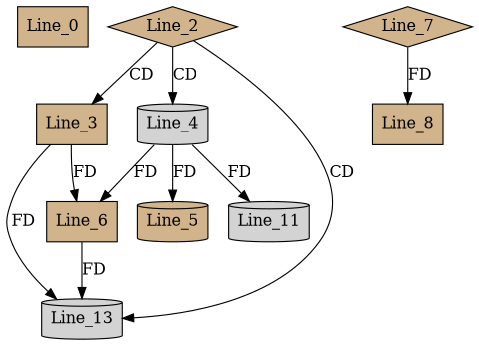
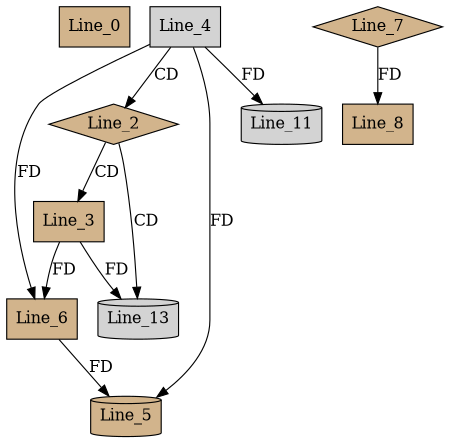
edge "Line_2" -> "Line_4": reversed
node "Line_4": shape cylinder -> box
edge "Line_6" -> "Line_13": now "Line_6" -> "Line_5"
